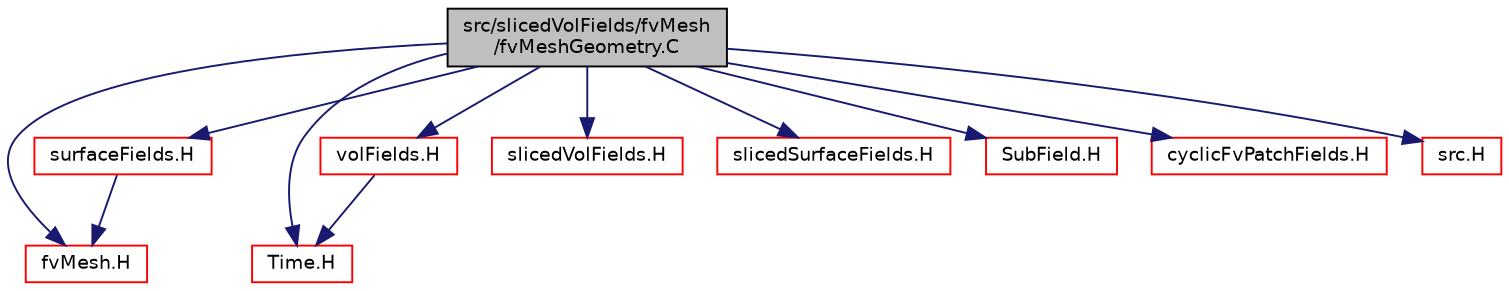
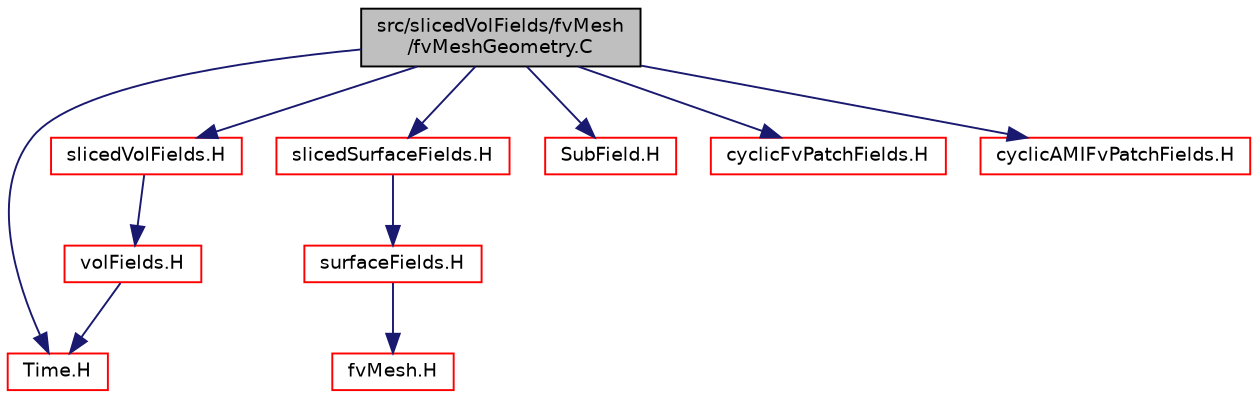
edge "src/slicedVolFields/fvMesh /fvMeshGeometry.C" -> "fvMesh.H": removed
edge "src/slicedVolFields/fvMesh /fvMeshGeometry.C" -> "surfaceFields.H": now "slicedSurfaceFields.H" -> "surfaceFields.H"
edge "src/slicedVolFields/fvMesh /fvMeshGeometry.C" -> "volFields.H": now "slicedVolFields.H" -> "volFields.H"
node "src.H": label "src.H" -> "cyclicAMIFvPatchFields.H"
